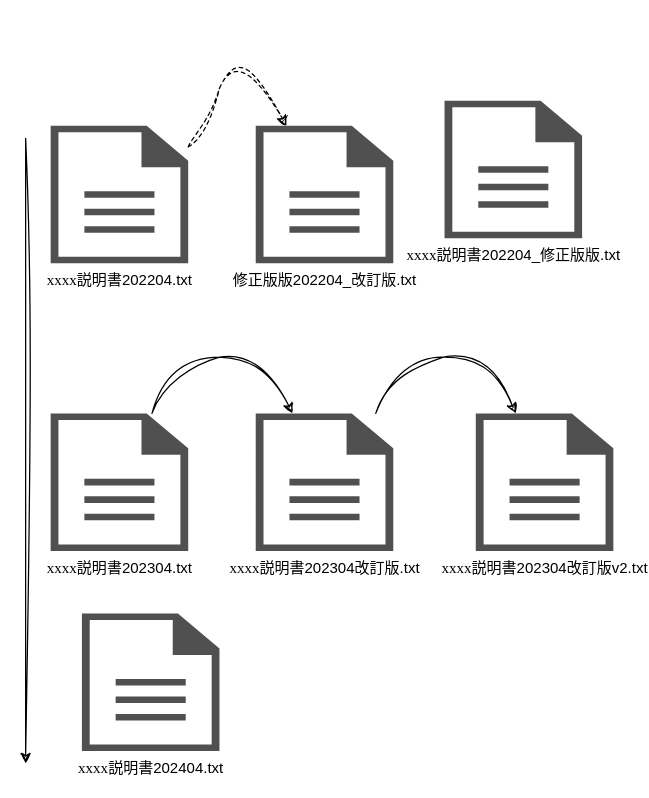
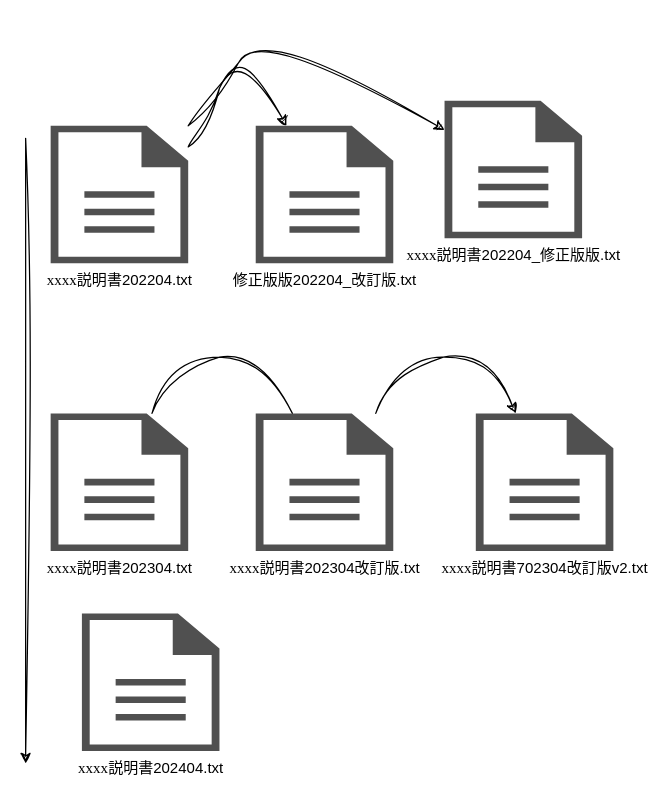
edge "xxxx説明書202204.txt" -> "xxxx説明書202204_修正版版.txt": added
edge "xxxx説明書202204.txt" -> "修正版版202204_改訂版.txt": style dashed -> solid
edge "xxxx説明書202304.txt" -> "xxxx説明書202304改訂版.txt": arrowhead classic -> none
node "xxxx説明書202304改訂版v2.txt": label "xxxx説明書202304改訂版v2.txt" -> "xxxx説明書702304改訂版v2.txt"
